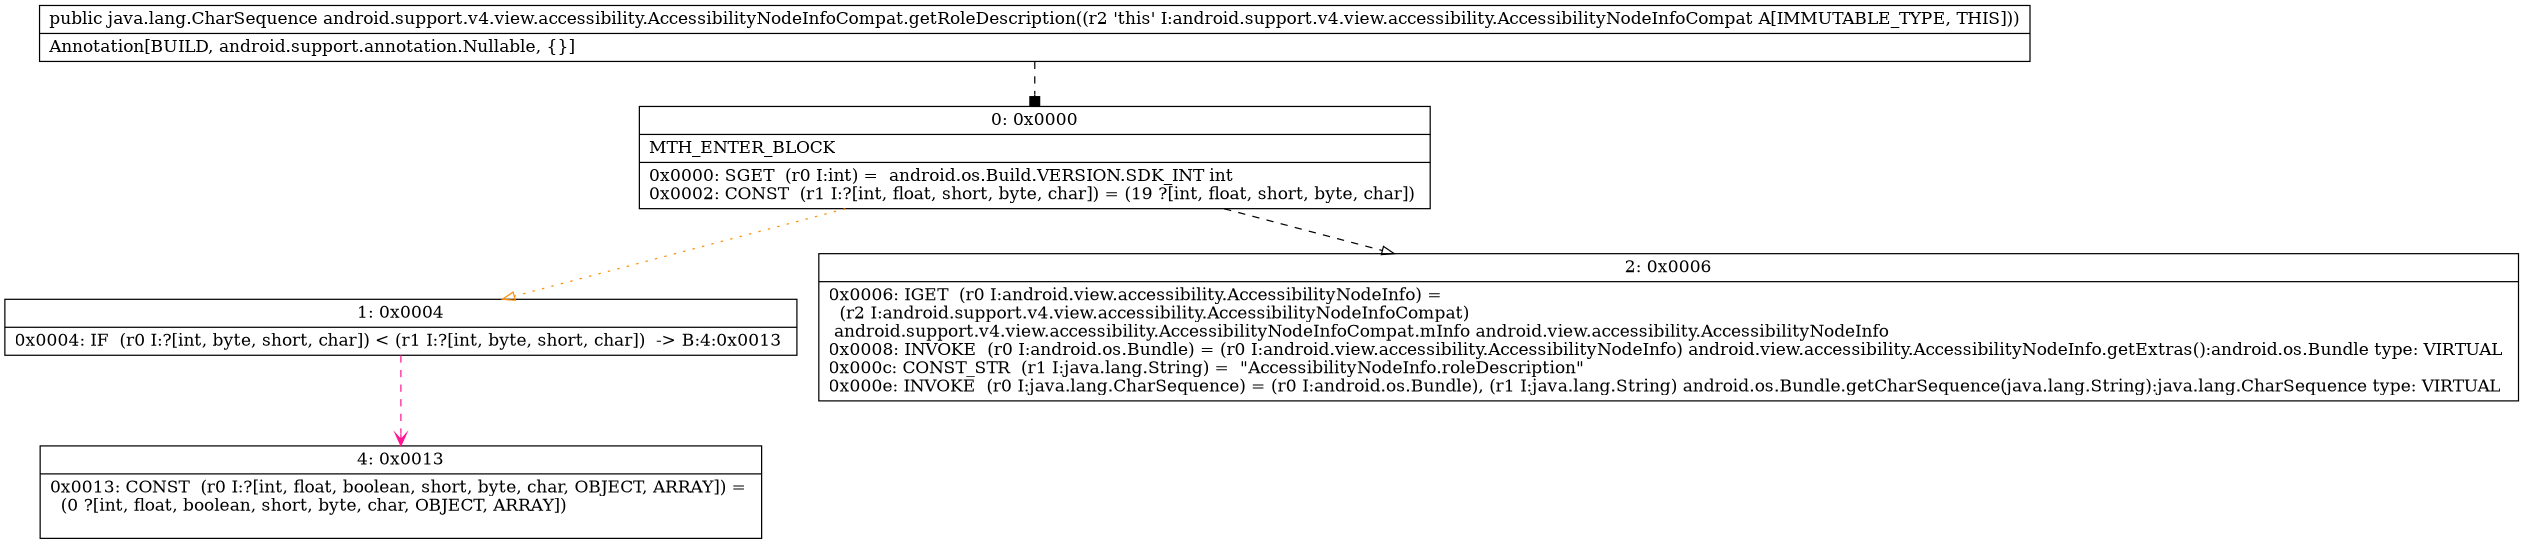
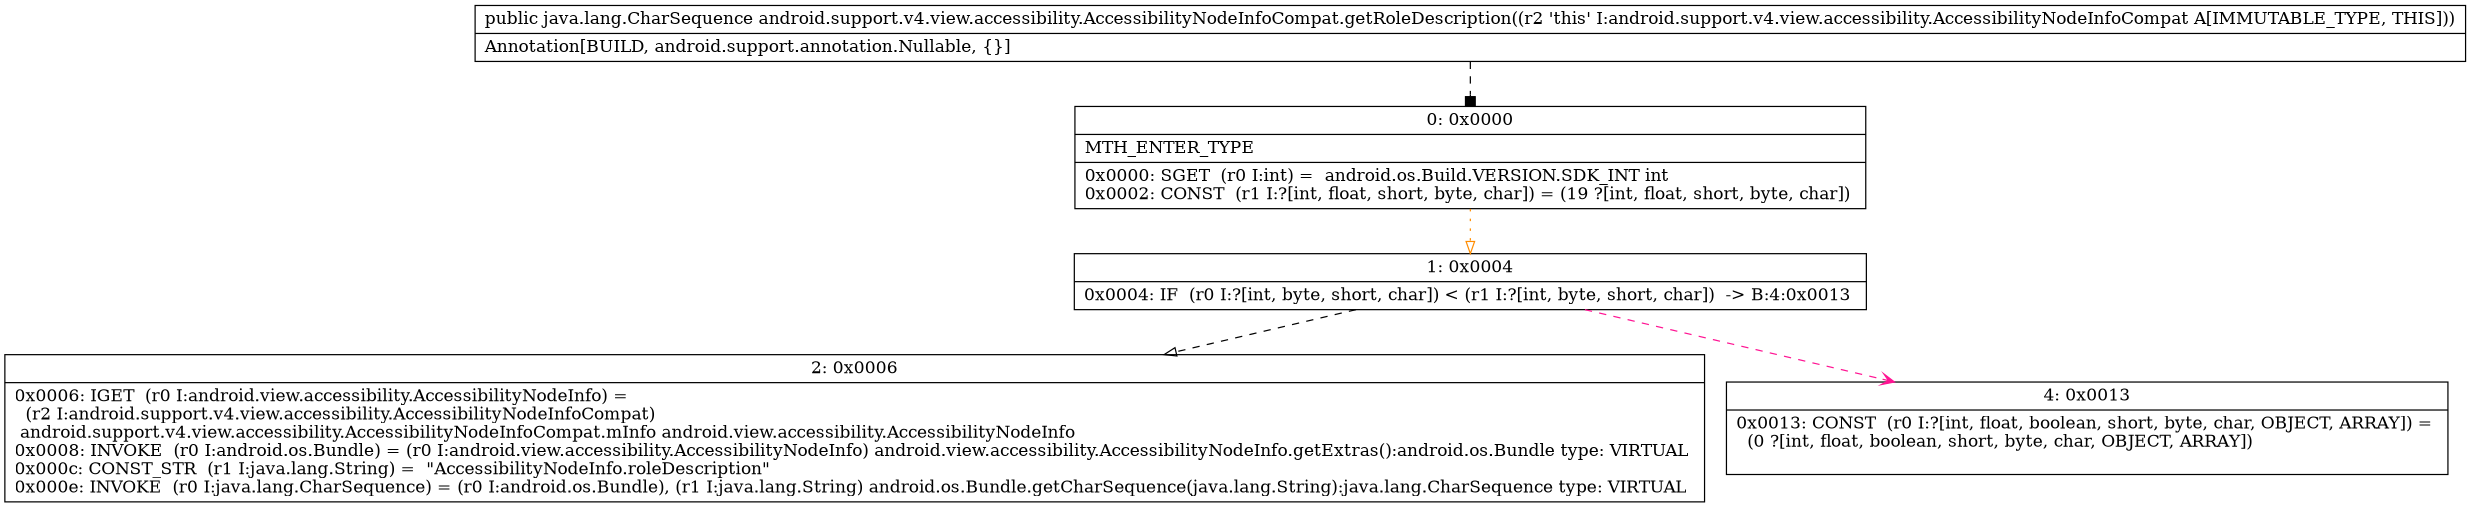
node "0: 0x0000": text "MTH_ENTER_BLOCK" -> "MTH_ENTER_TYPE"
edge "0: 0x0000" -> "2: 0x0006": now "1: 0x0004" -> "2: 0x0006"
